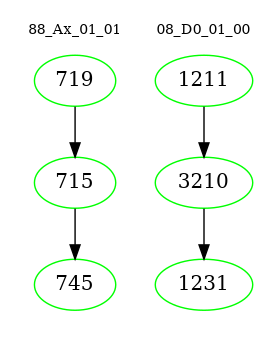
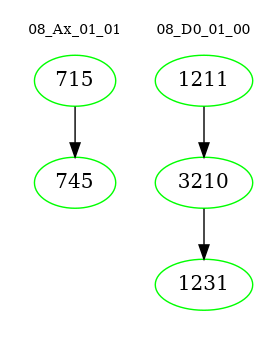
cluster "88_Ax_01_01": label "88_Ax_01_01" -> "08_Ax_01_01"
node "719": removed
